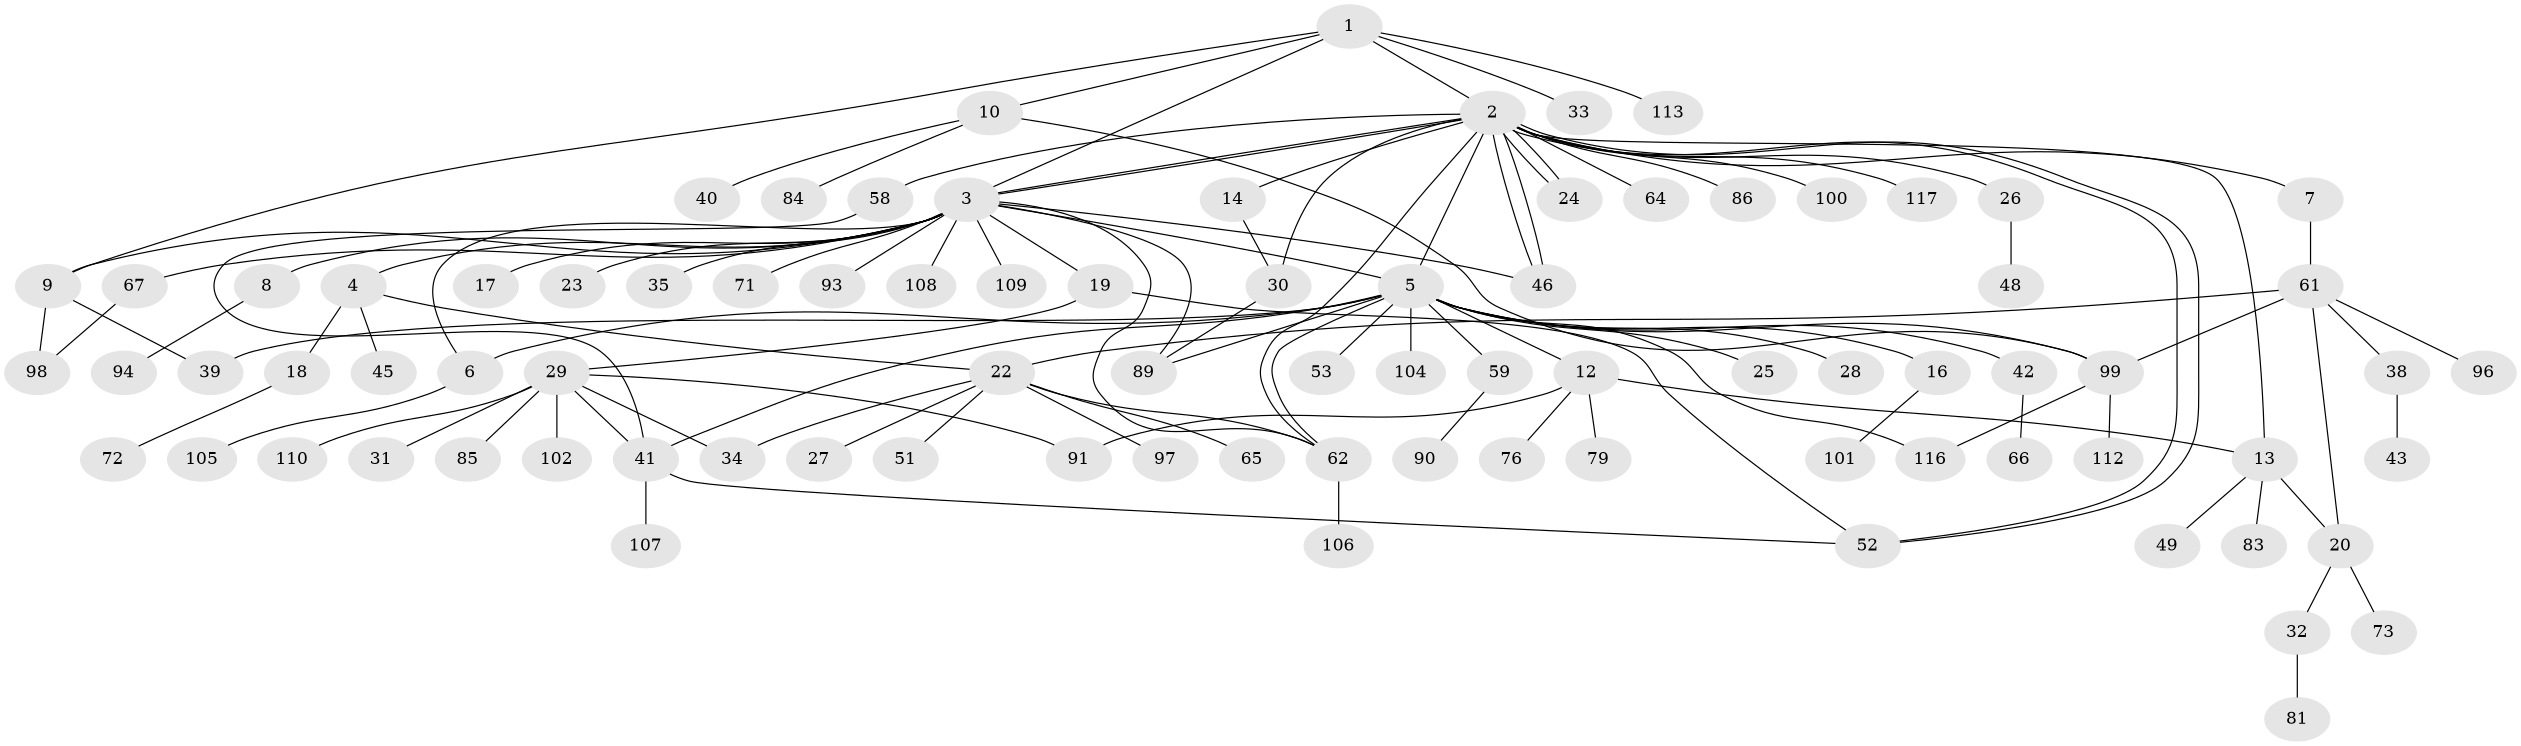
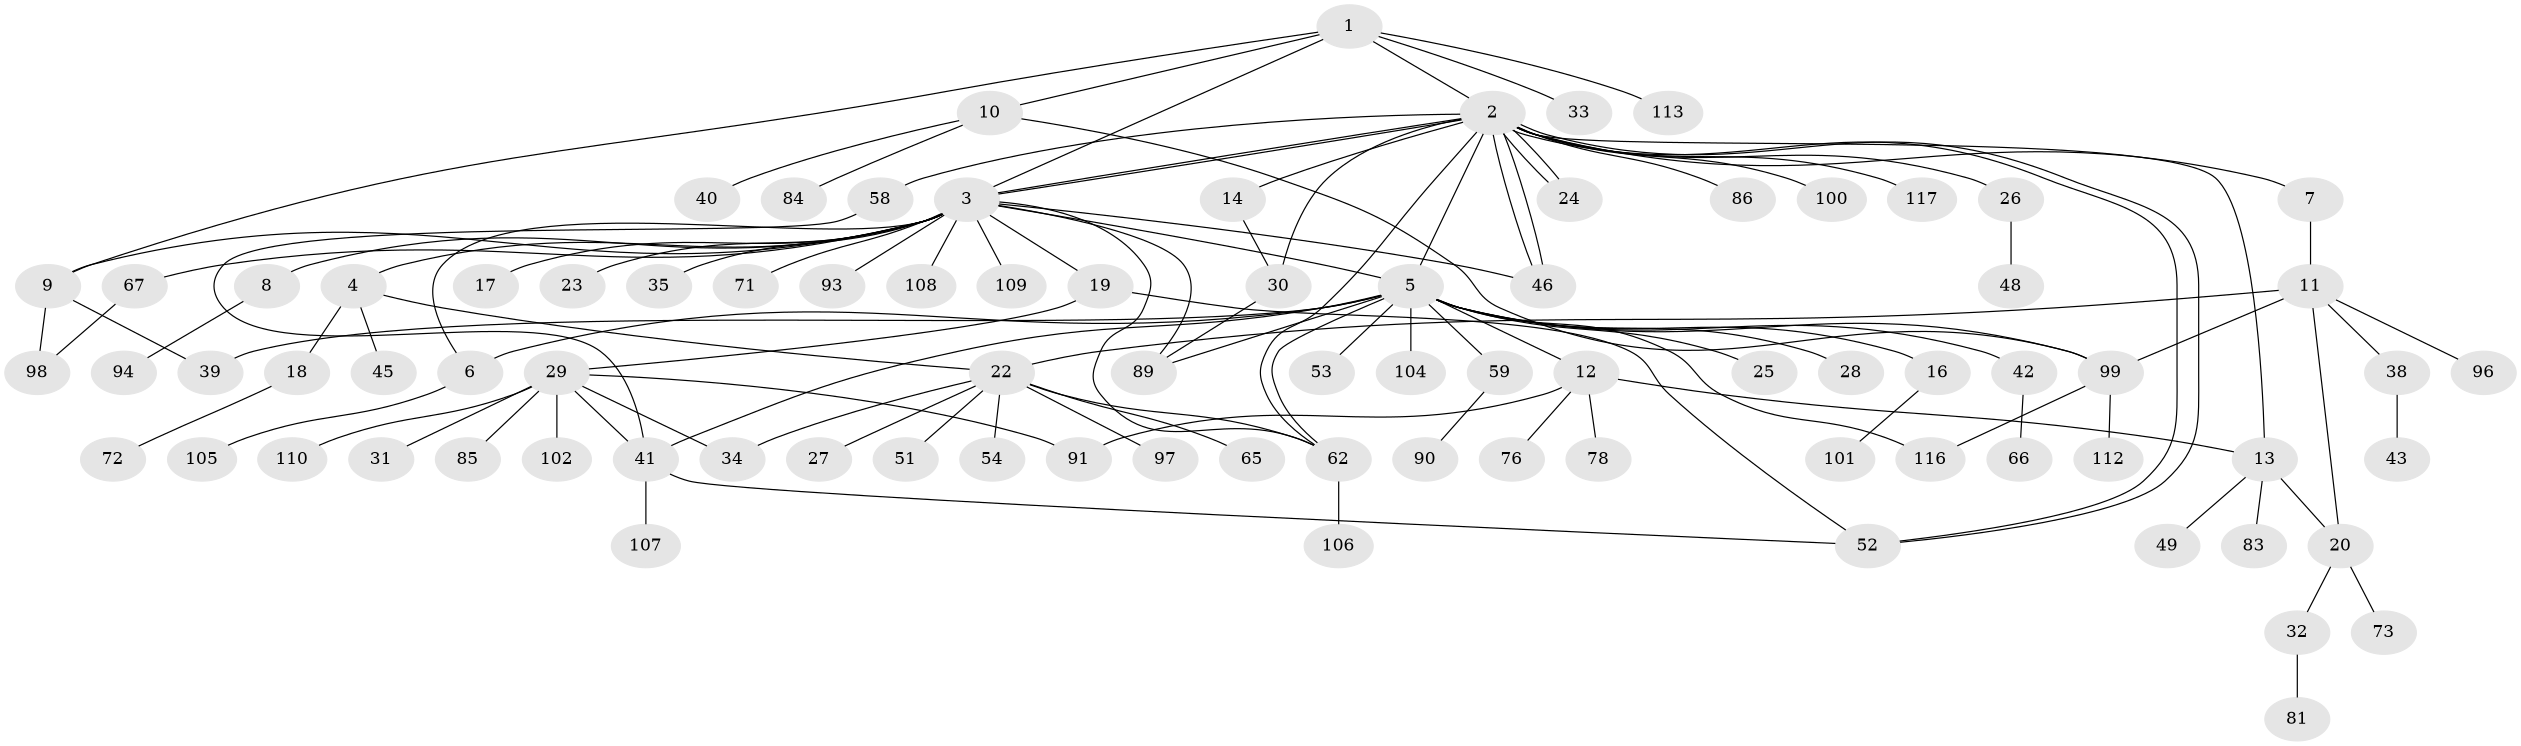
node "64": removed
node "61": label "61" -> "11"
node "54": added
node "79": label "79" -> "78"
